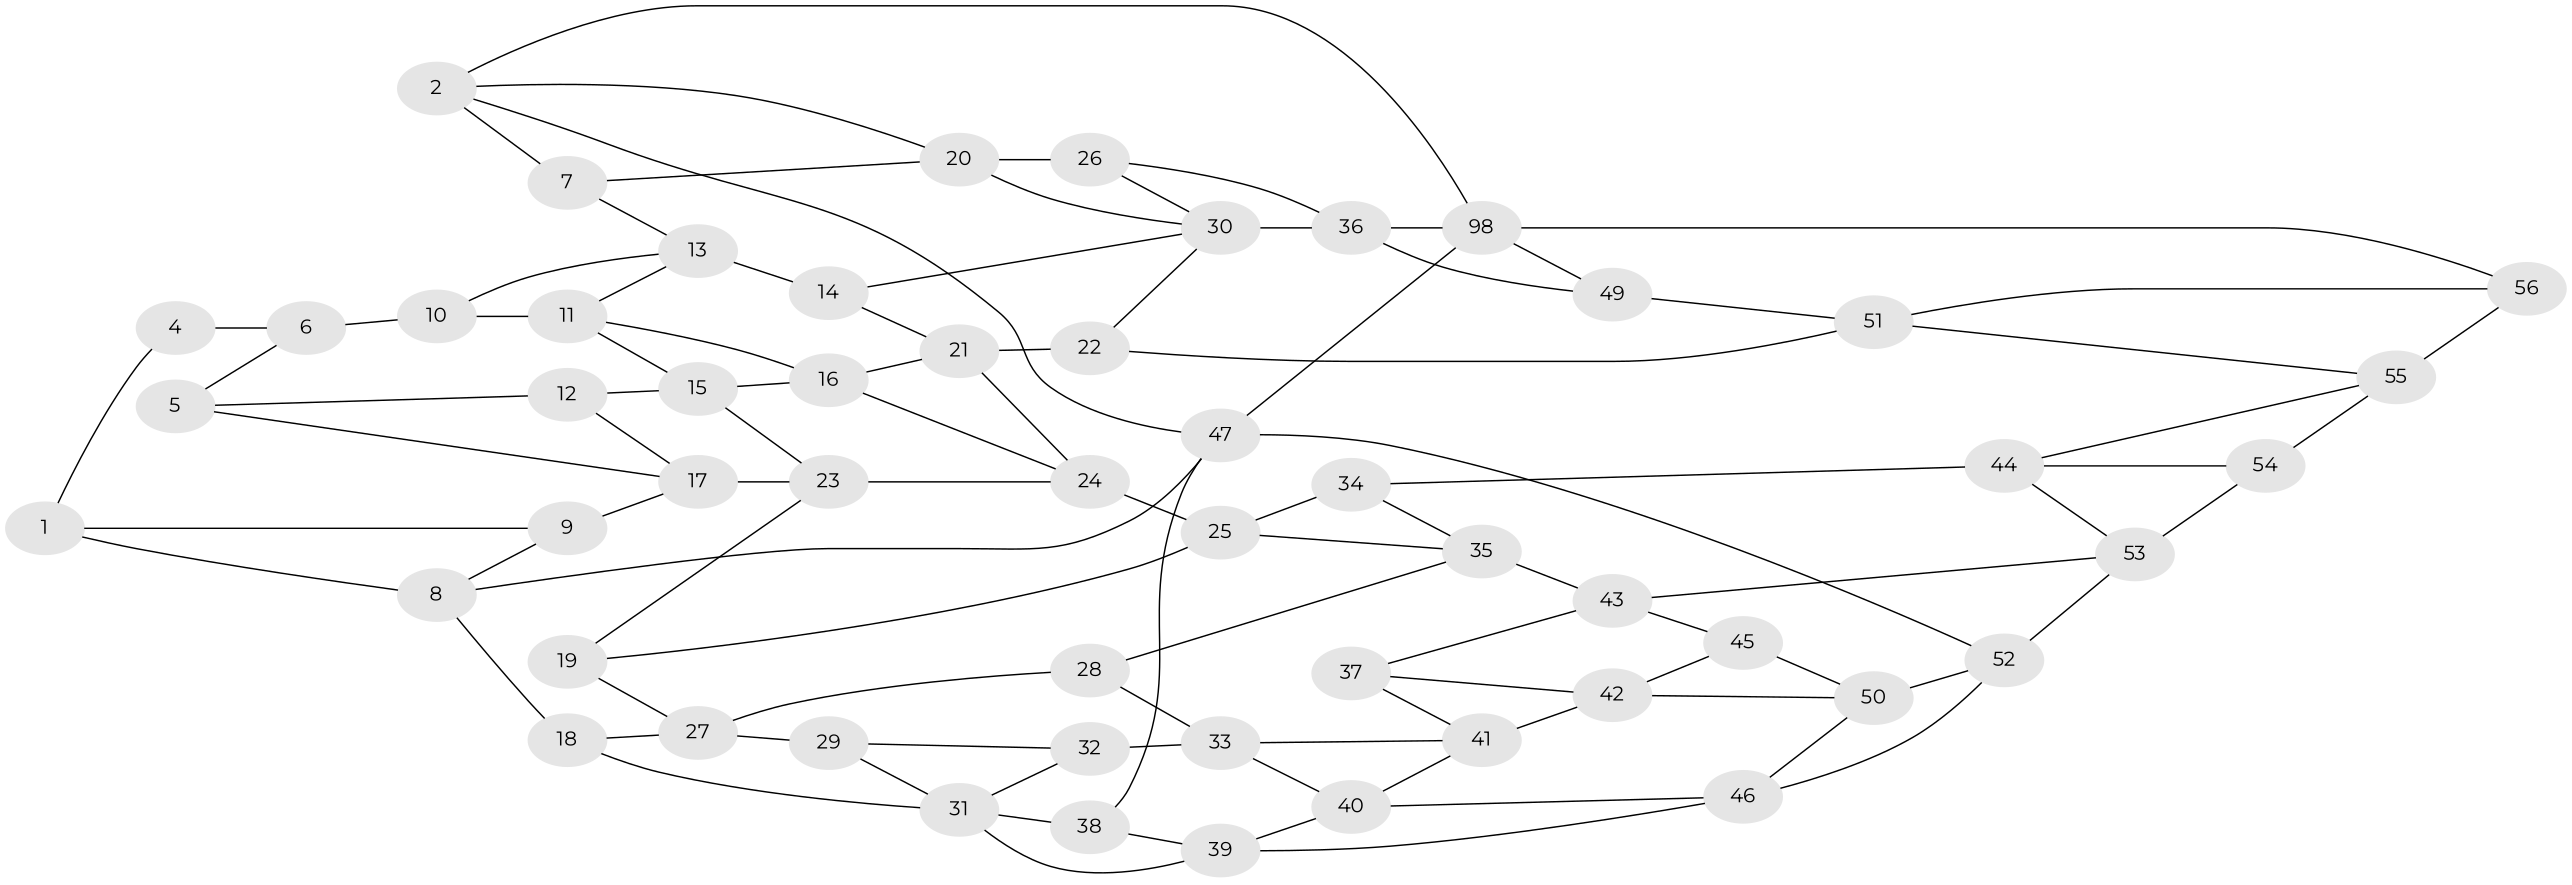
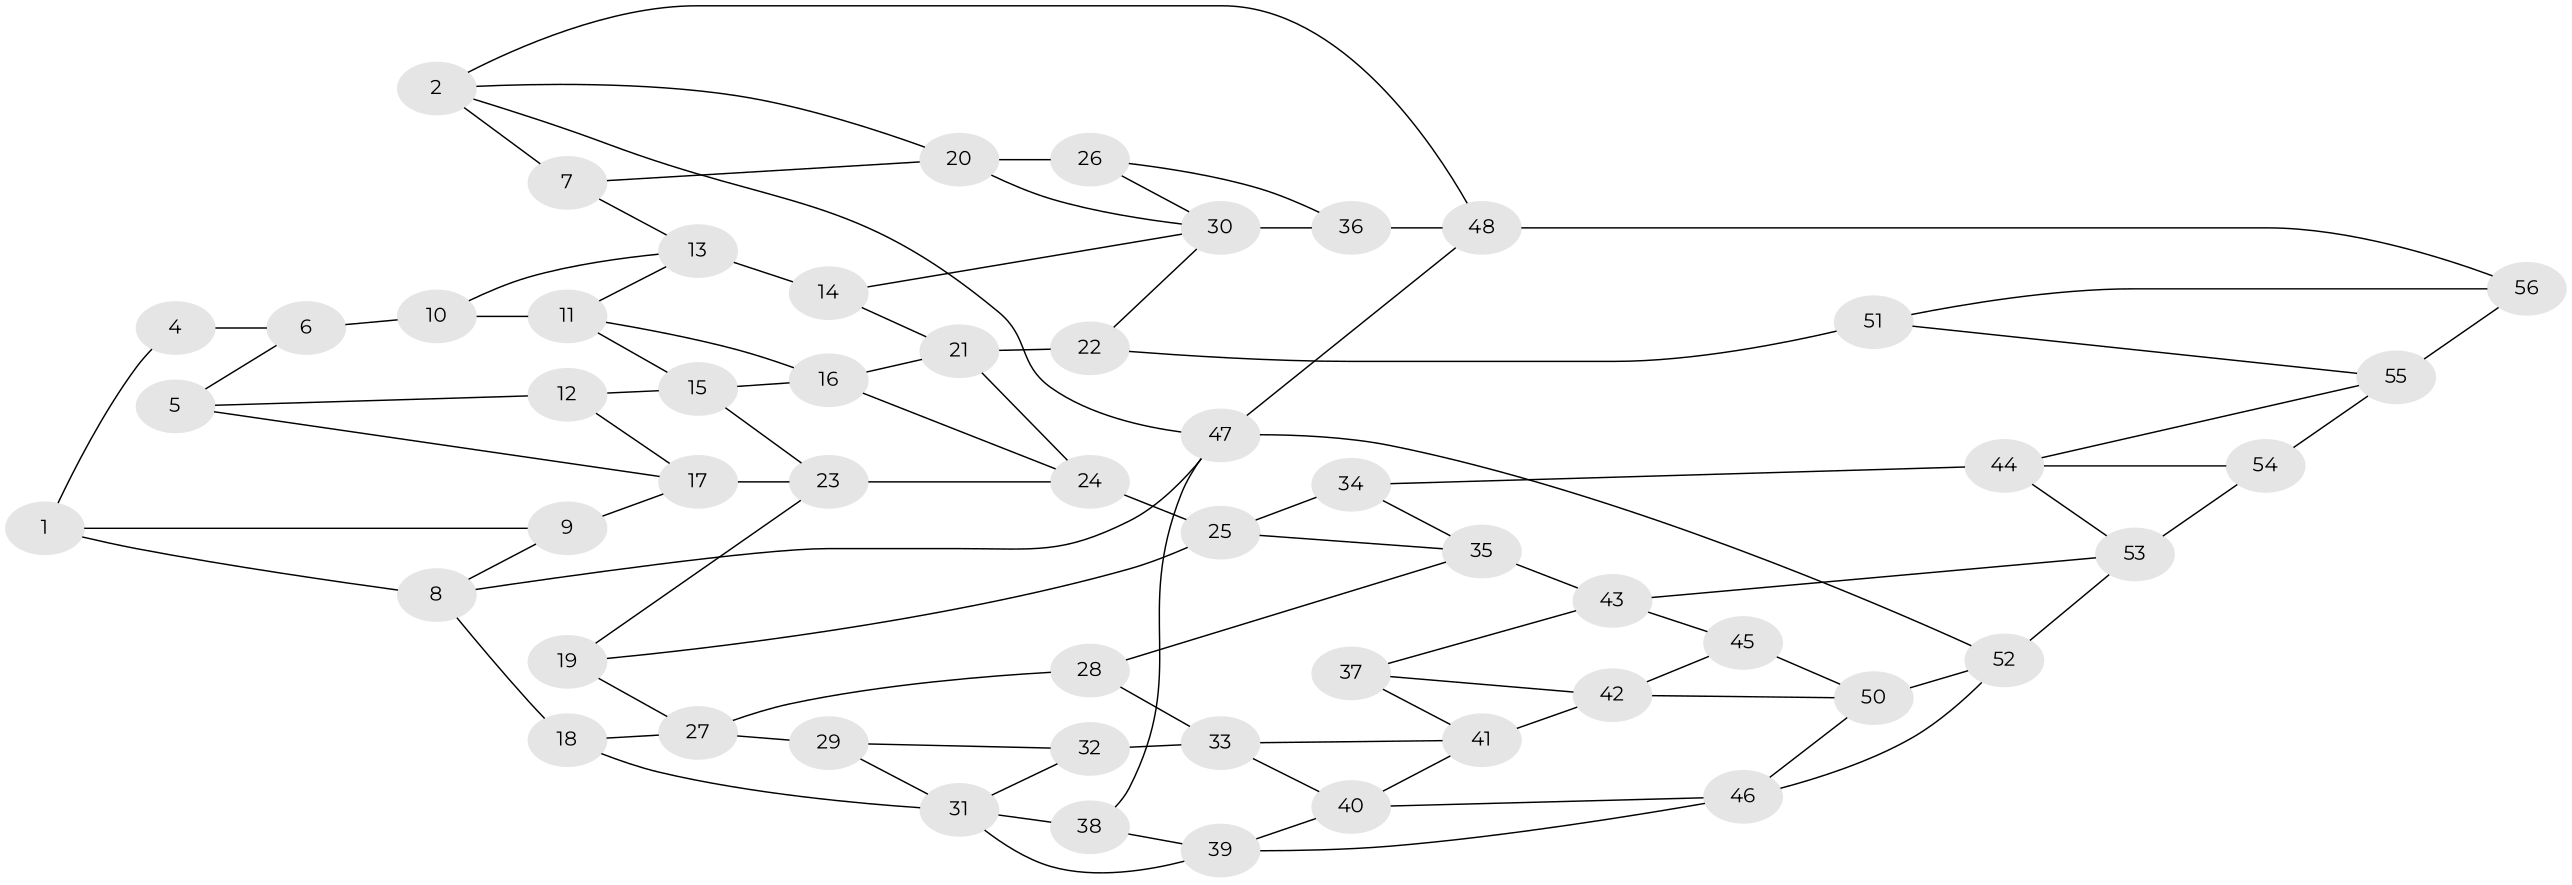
node "98": label "98" -> "48"
node "49": removed
